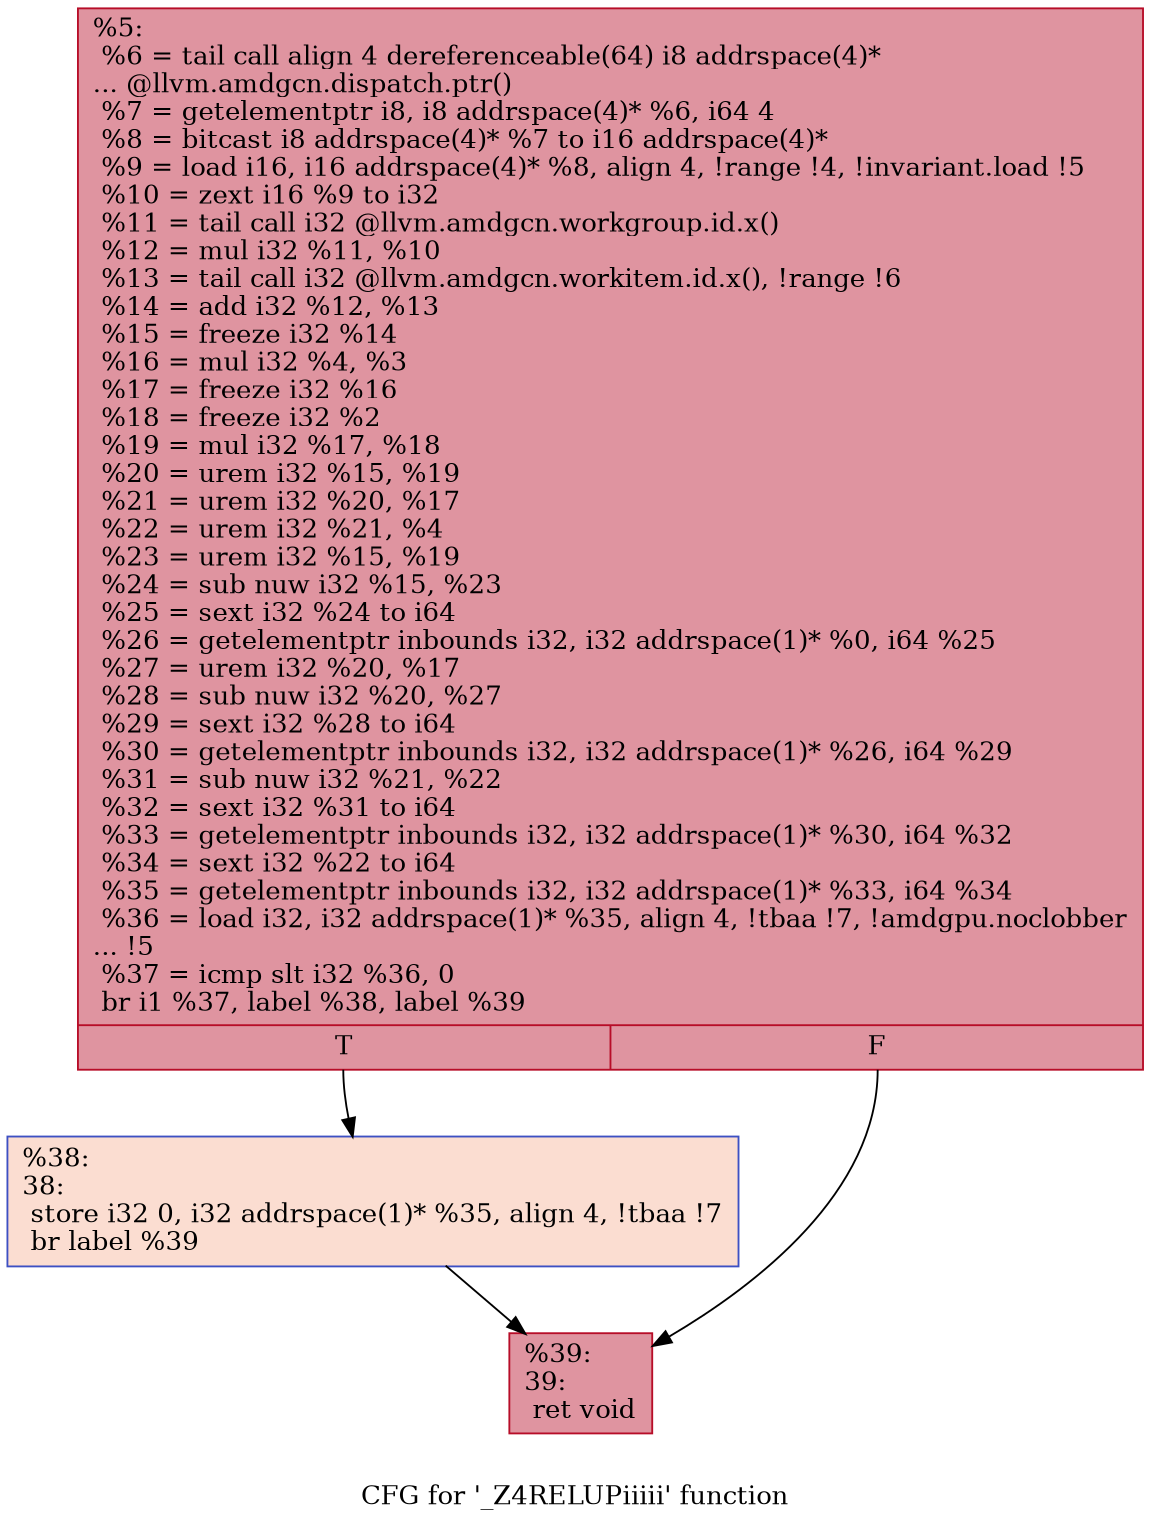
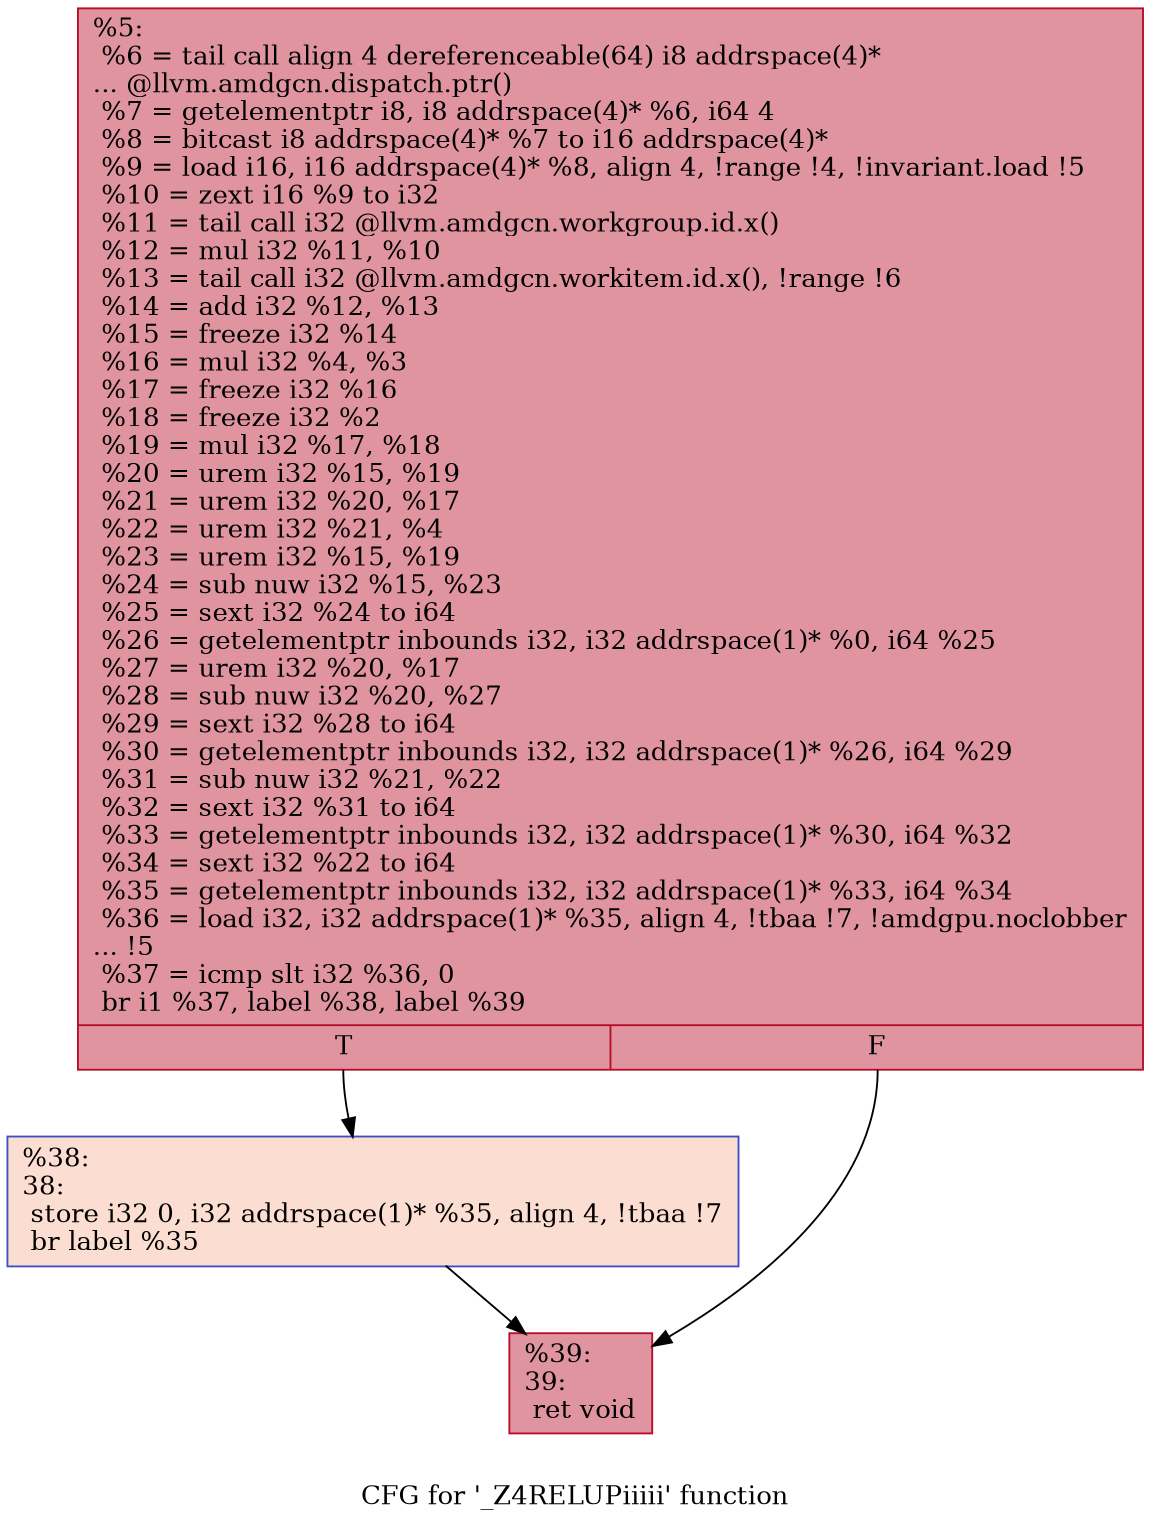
node "%38:": text "br label %39" -> "br label %35"
